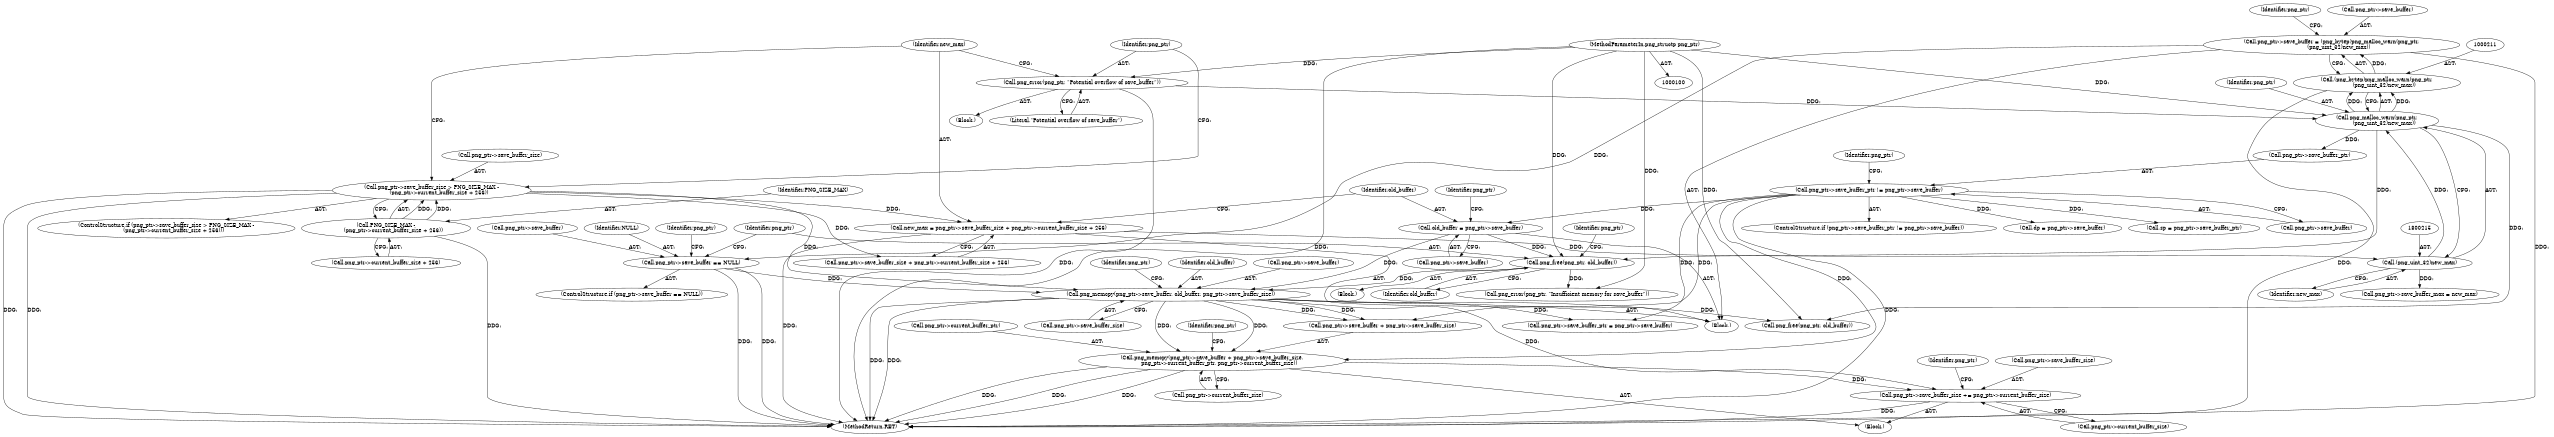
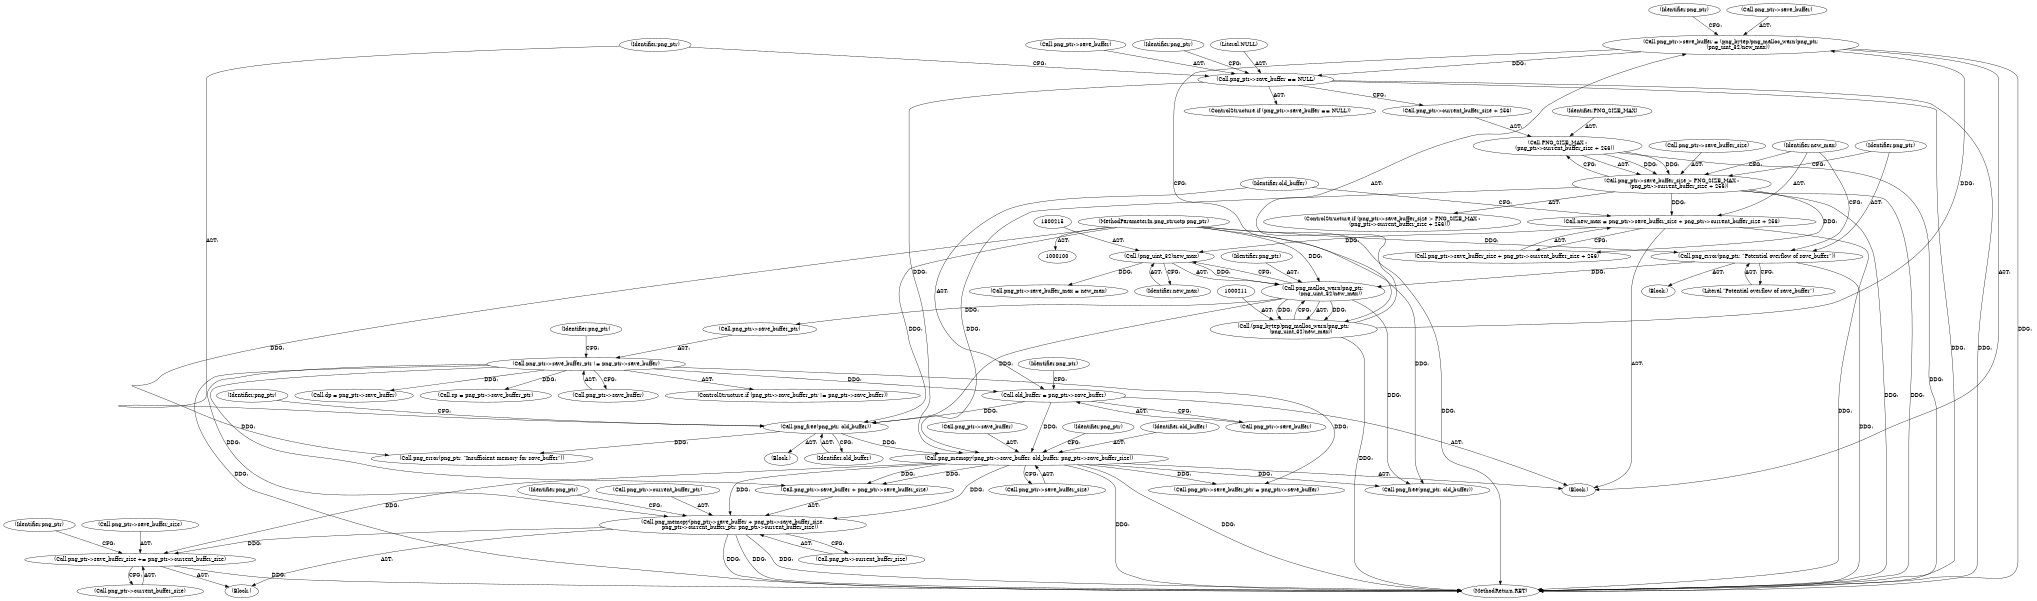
node "(Identifier,NULL)": label "(Identifier,NULL)" -> "(Literal,NULL)"
edge "(Call,PNG_SIZE_MAX - (png_ptr->current_buffer_size + 256))" -> "(Call,png_ptr->current_buffer_size + 256)": now "(Call,png_ptr->save_buffer == NULL)" -> "(Call,png_ptr->current_buffer_size + 256)"
